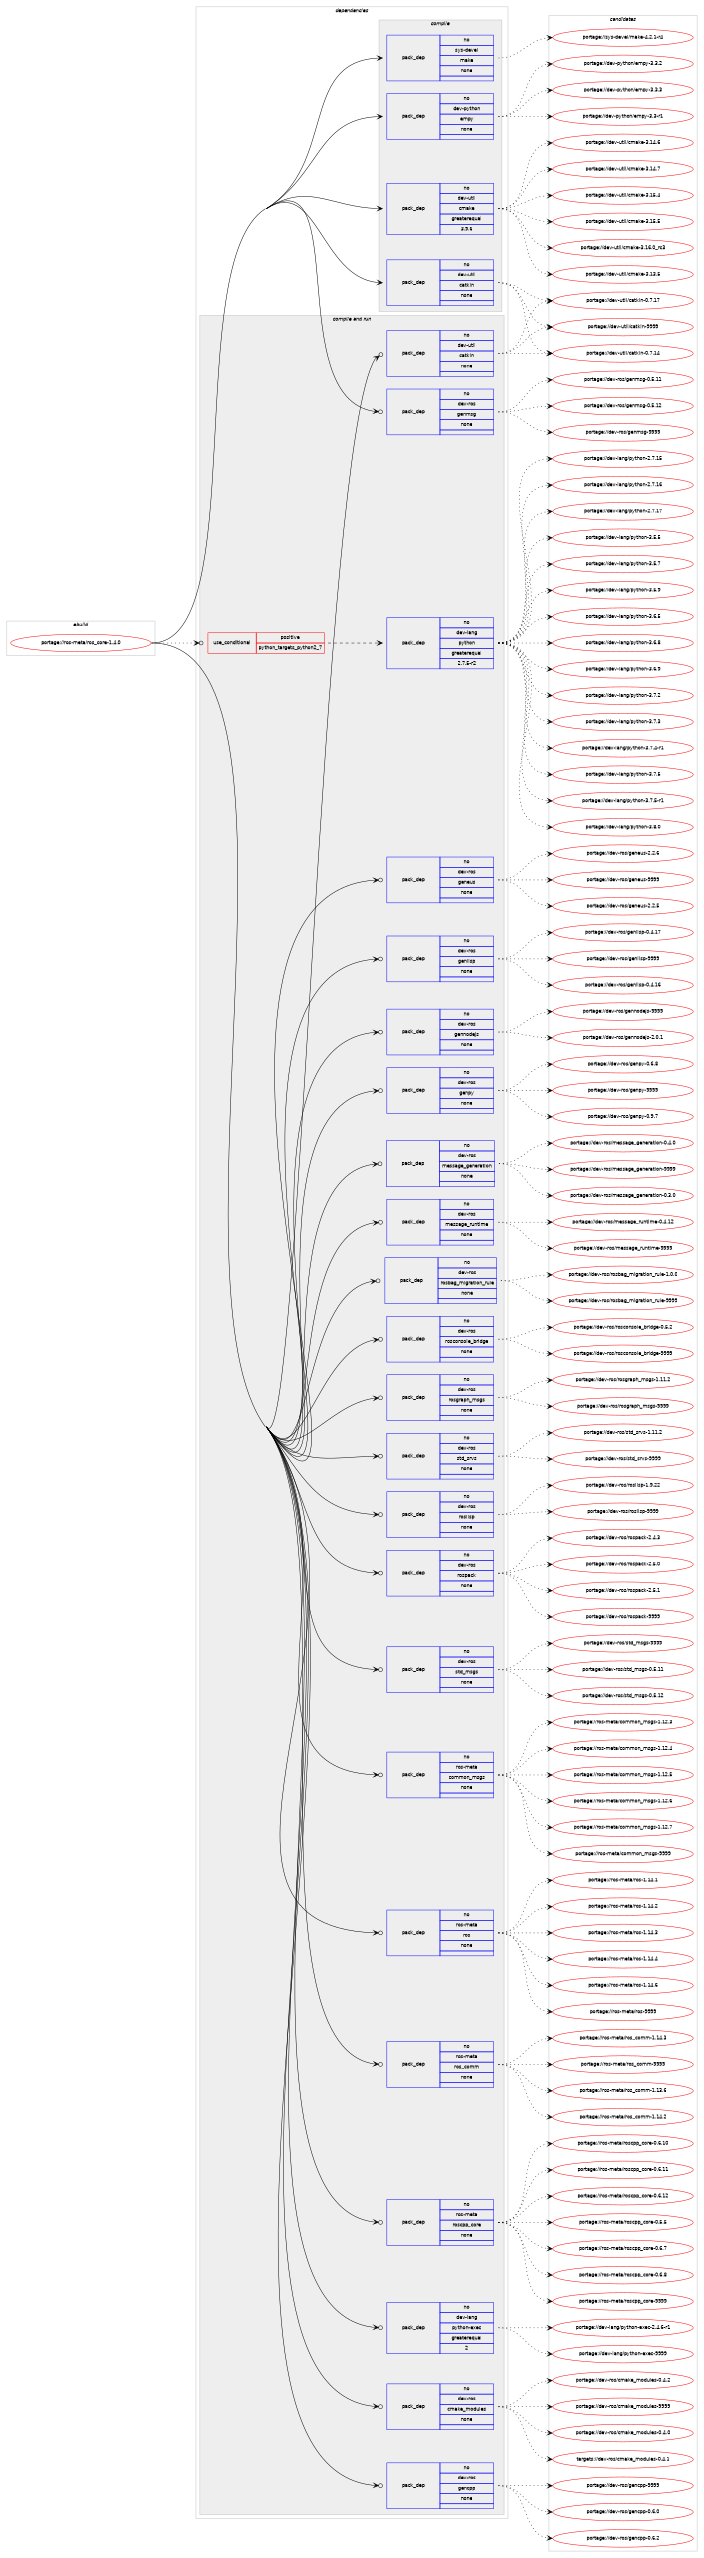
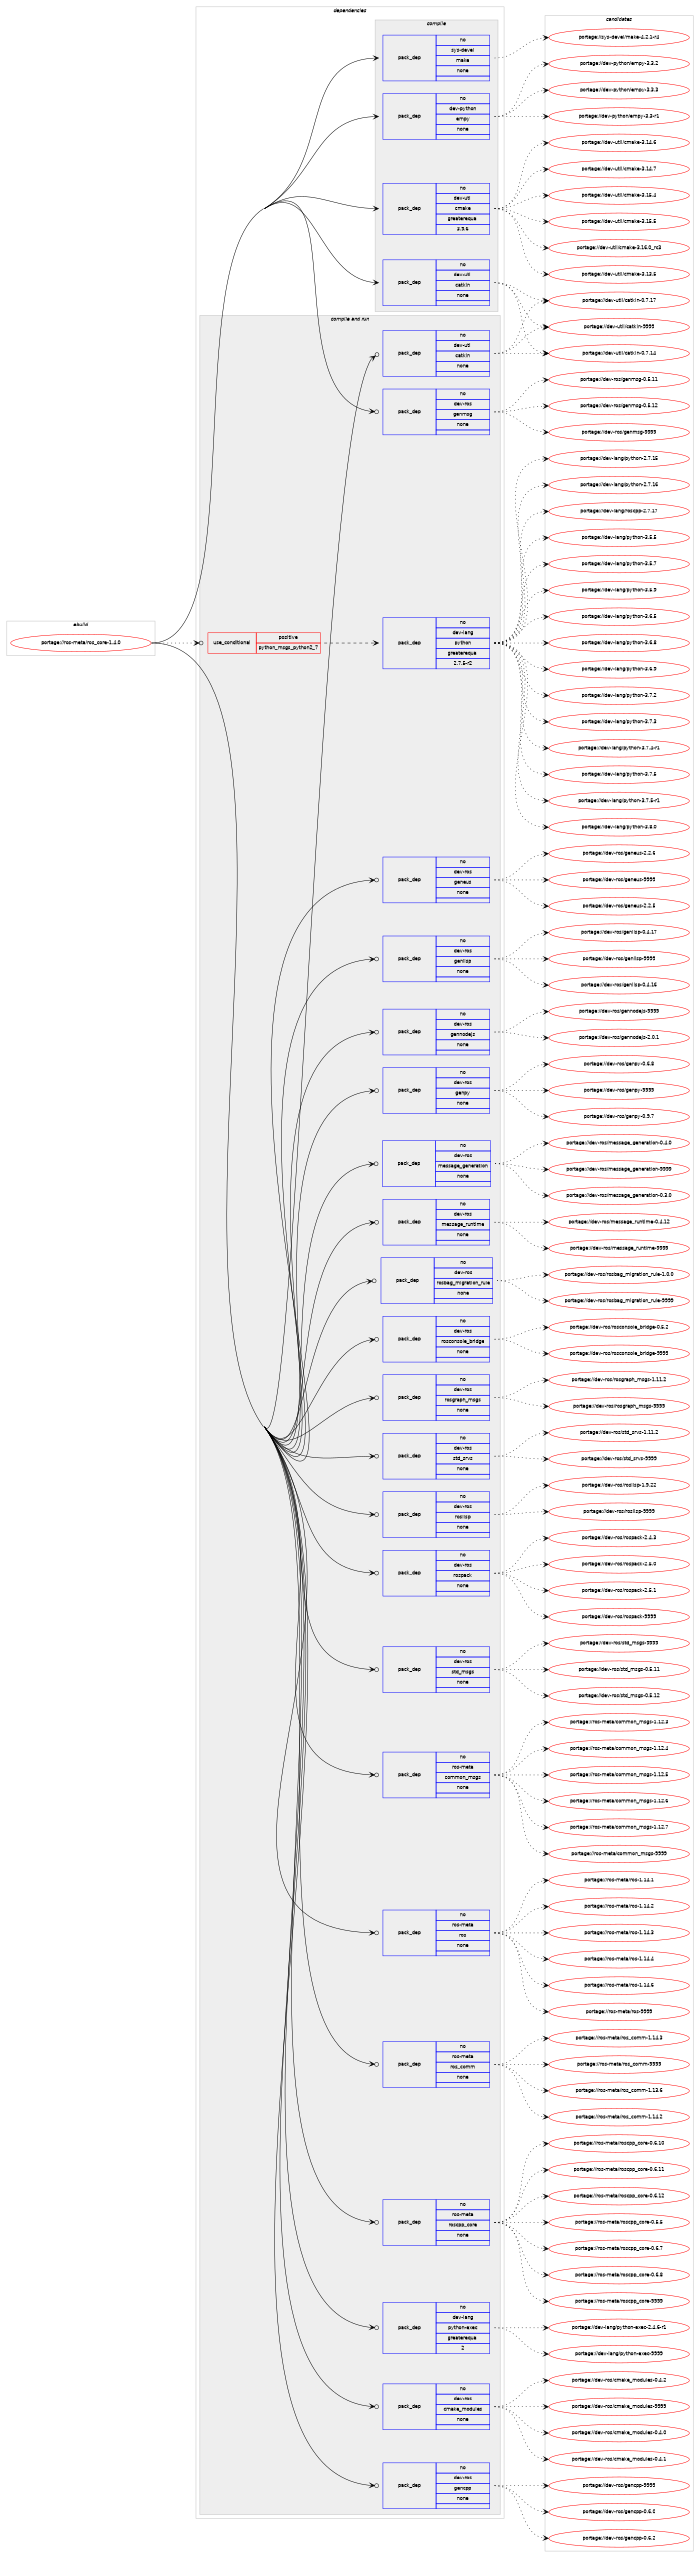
node "portage://dev-lang/python-2.7.17": label "portage://dev-lang/python-2.7.17" -> "portage://dev-lang/roscpp-2.7.17"
node "use_conditional": text "python_targets_python2_7" -> "python_msgs_python2_7"
node "targets://dev-ros/cmake_modules-0.4.1": label "targets://dev-ros/cmake_modules-0.4.1" -> "portage://dev-ros/cmake_modules-0.4.1"
